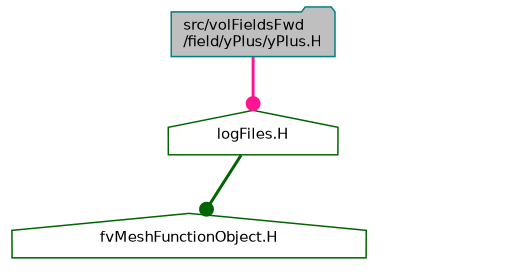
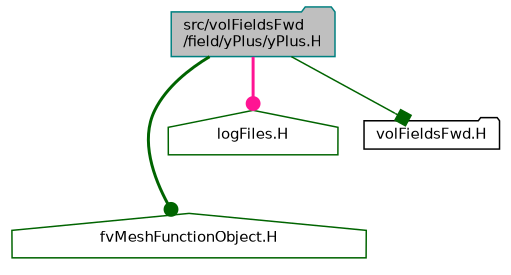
node "volFieldsFwd.H": added
edge "logFiles.H" -> "fvMeshFunctionObject.H": now "src/volFieldsFwd /field/yPlus/yPlus.H" -> "fvMeshFunctionObject.H"
